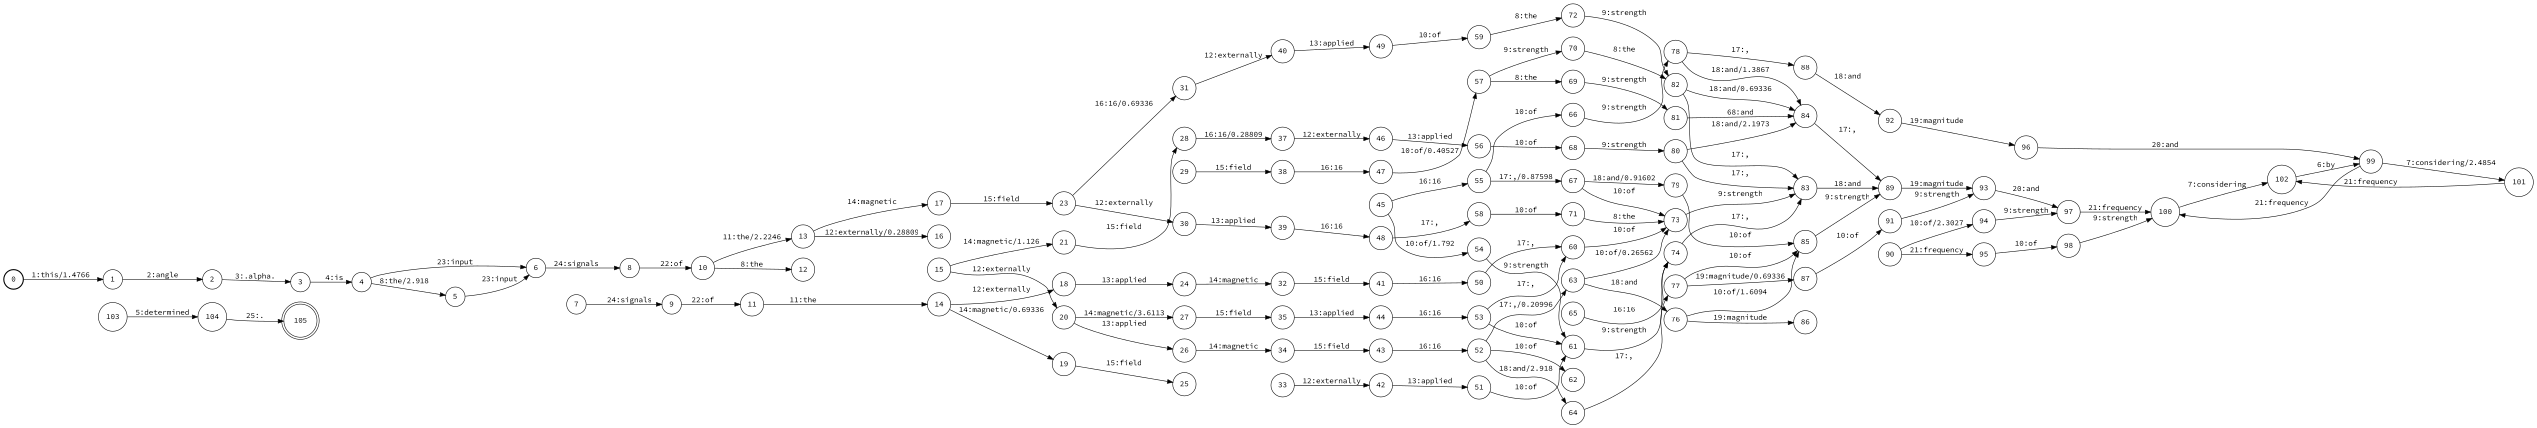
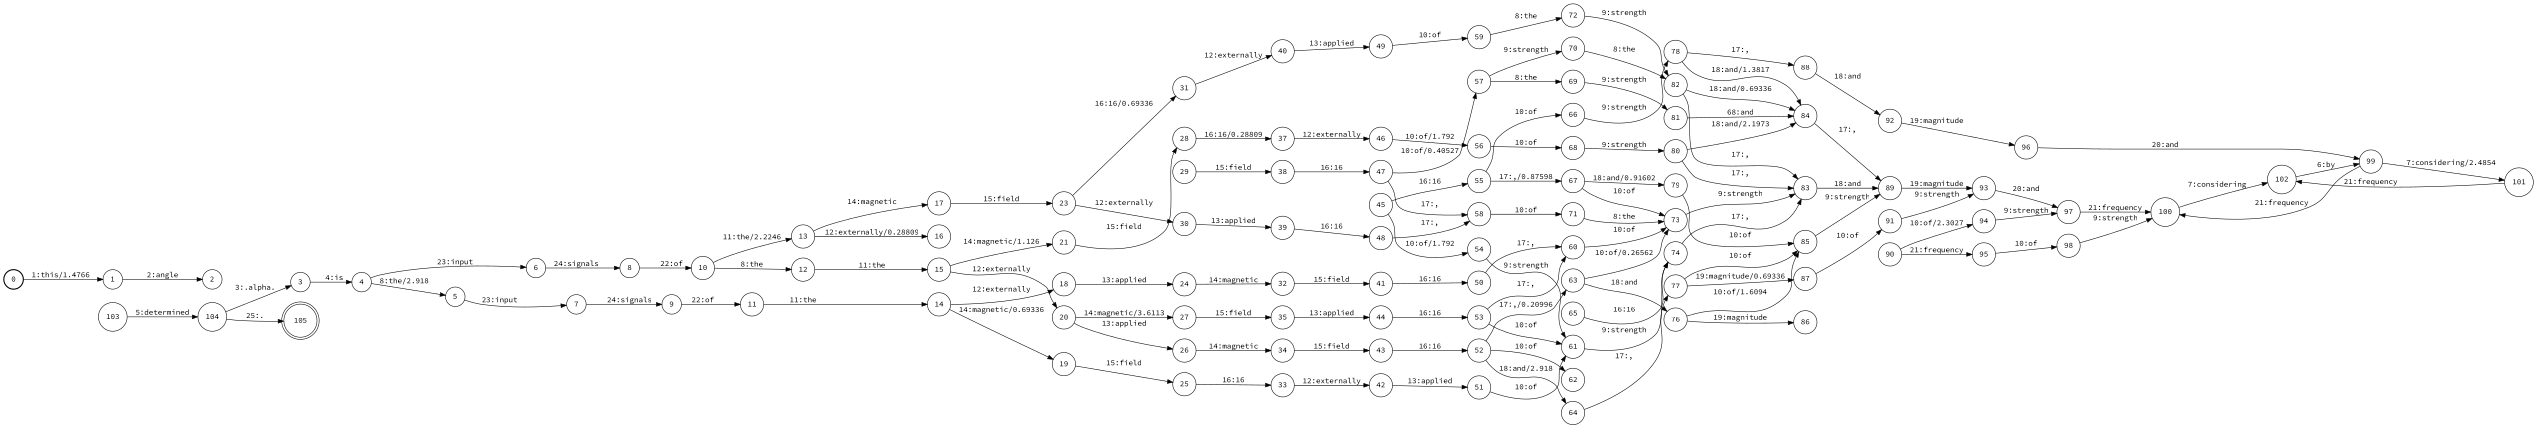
edge "78" -> "84": label "18:and/1.3867" -> "18:and/1.3817"
edge "46" -> "56": label "13:applied" -> "10:of/1.792"
edge "47" -> "58": added, label "17:,"
edge "12" -> "15": added, label "11:the"
edge "2" -> "3": now "104" -> "3"
edge "5" -> "6": now "5" -> "7"
edge "25" -> "33": added, label "16:16"
